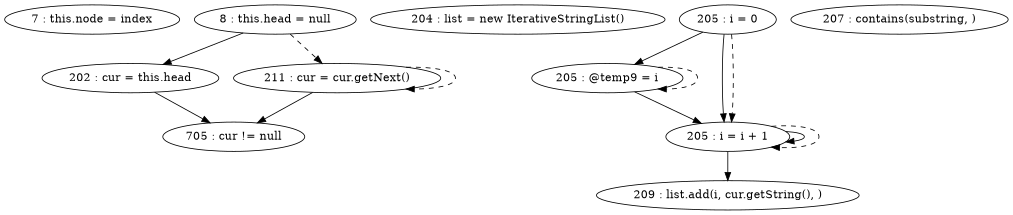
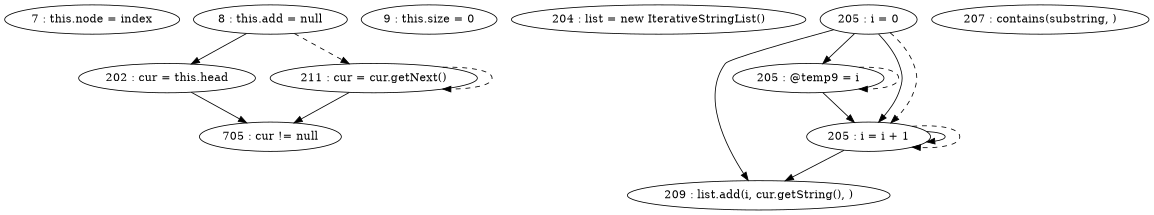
node "8 : this.head = null": label "8 : this.head = null" -> "8 : this.add = null"
node "9 : this.size = 0": added
edge "205 : i = 0" -> "209 : list.add(i, cur.getString(), )": added
